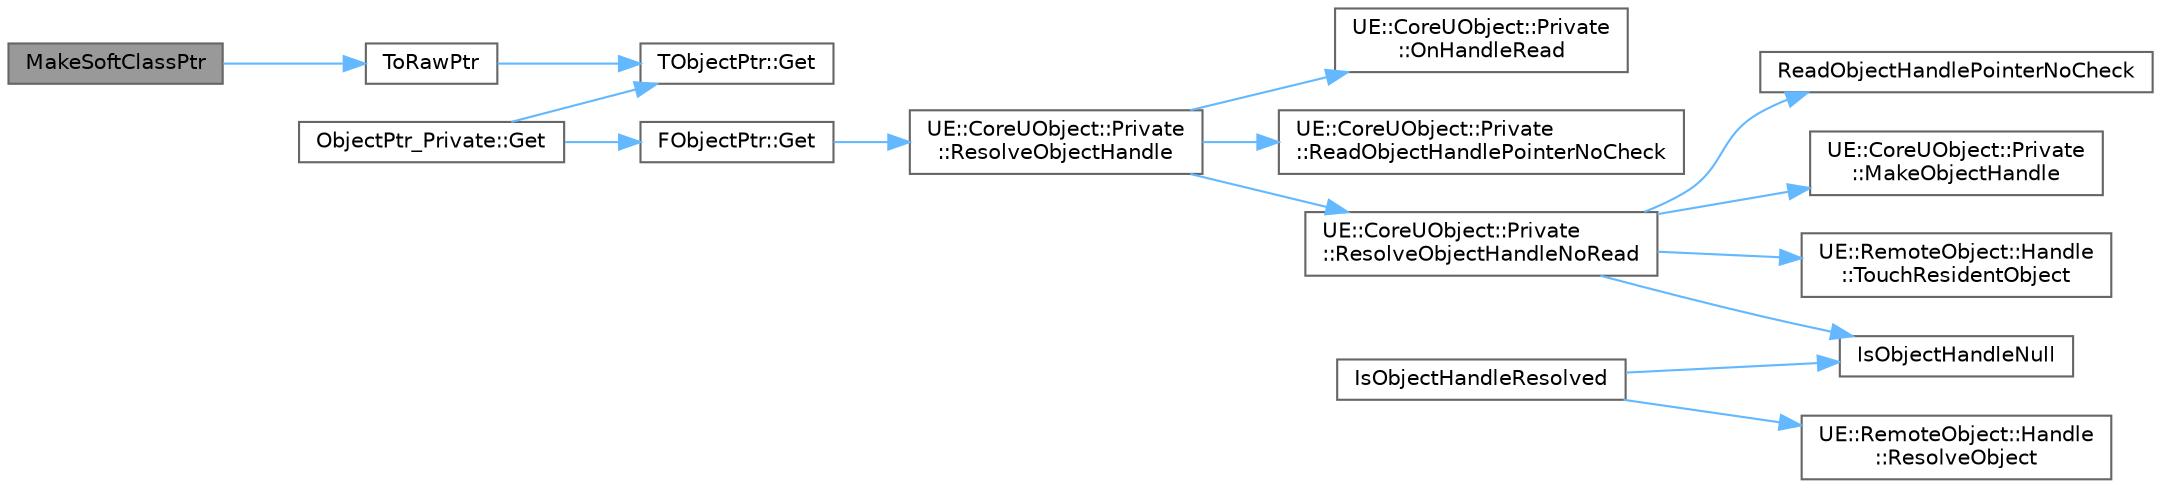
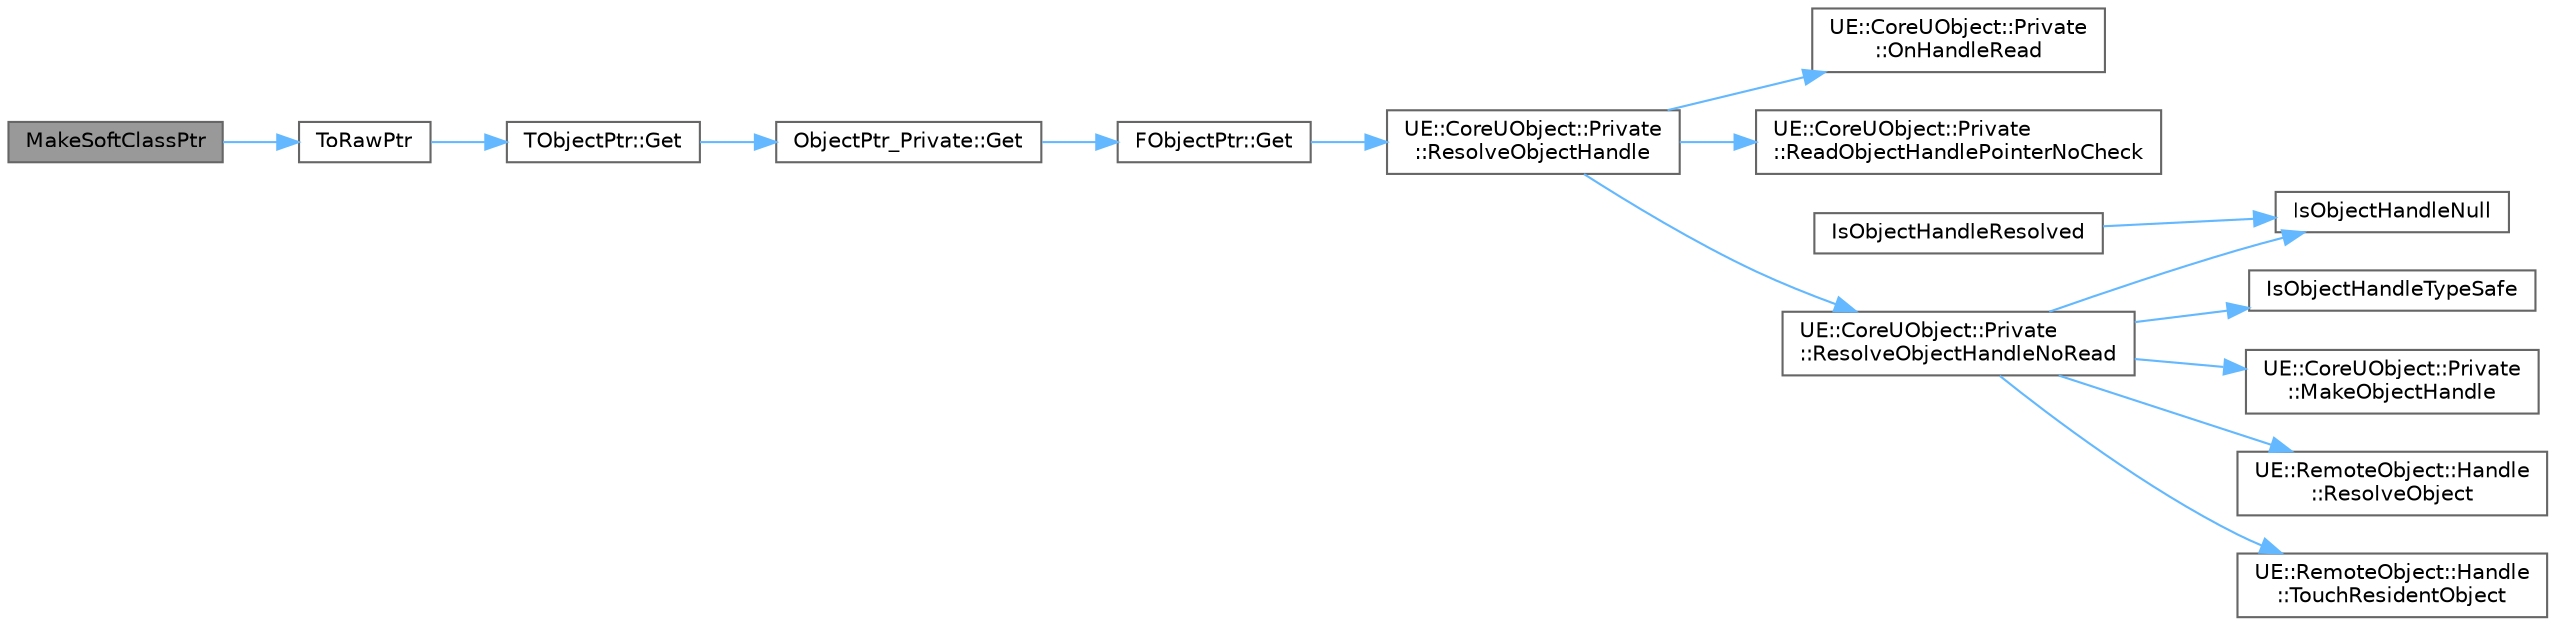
node "ReadObjectHandlePointerNoCheck": label "ReadObjectHandlePointerNoCheck" -> "IsObjectHandleTypeSafe"
edge "ObjectPtr_Private::Get" -> "TObjectPtr::Get": reversed
edge "IsObjectHandleResolved" -> "UE::RemoteObject::Handle ::ResolveObject": now "UE::CoreUObject::Private ::ResolveObjectHandleNoRead" -> "UE::RemoteObject::Handle ::ResolveObject"
